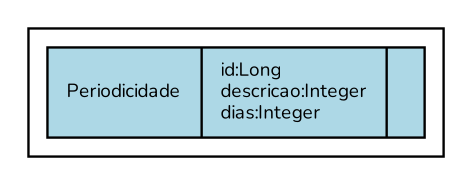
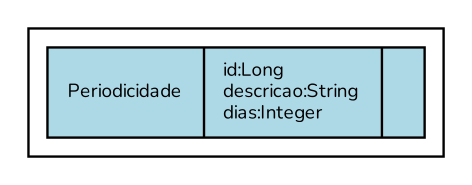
node "Periodicidade": text "descricao:Integer" -> "descricao:String"
